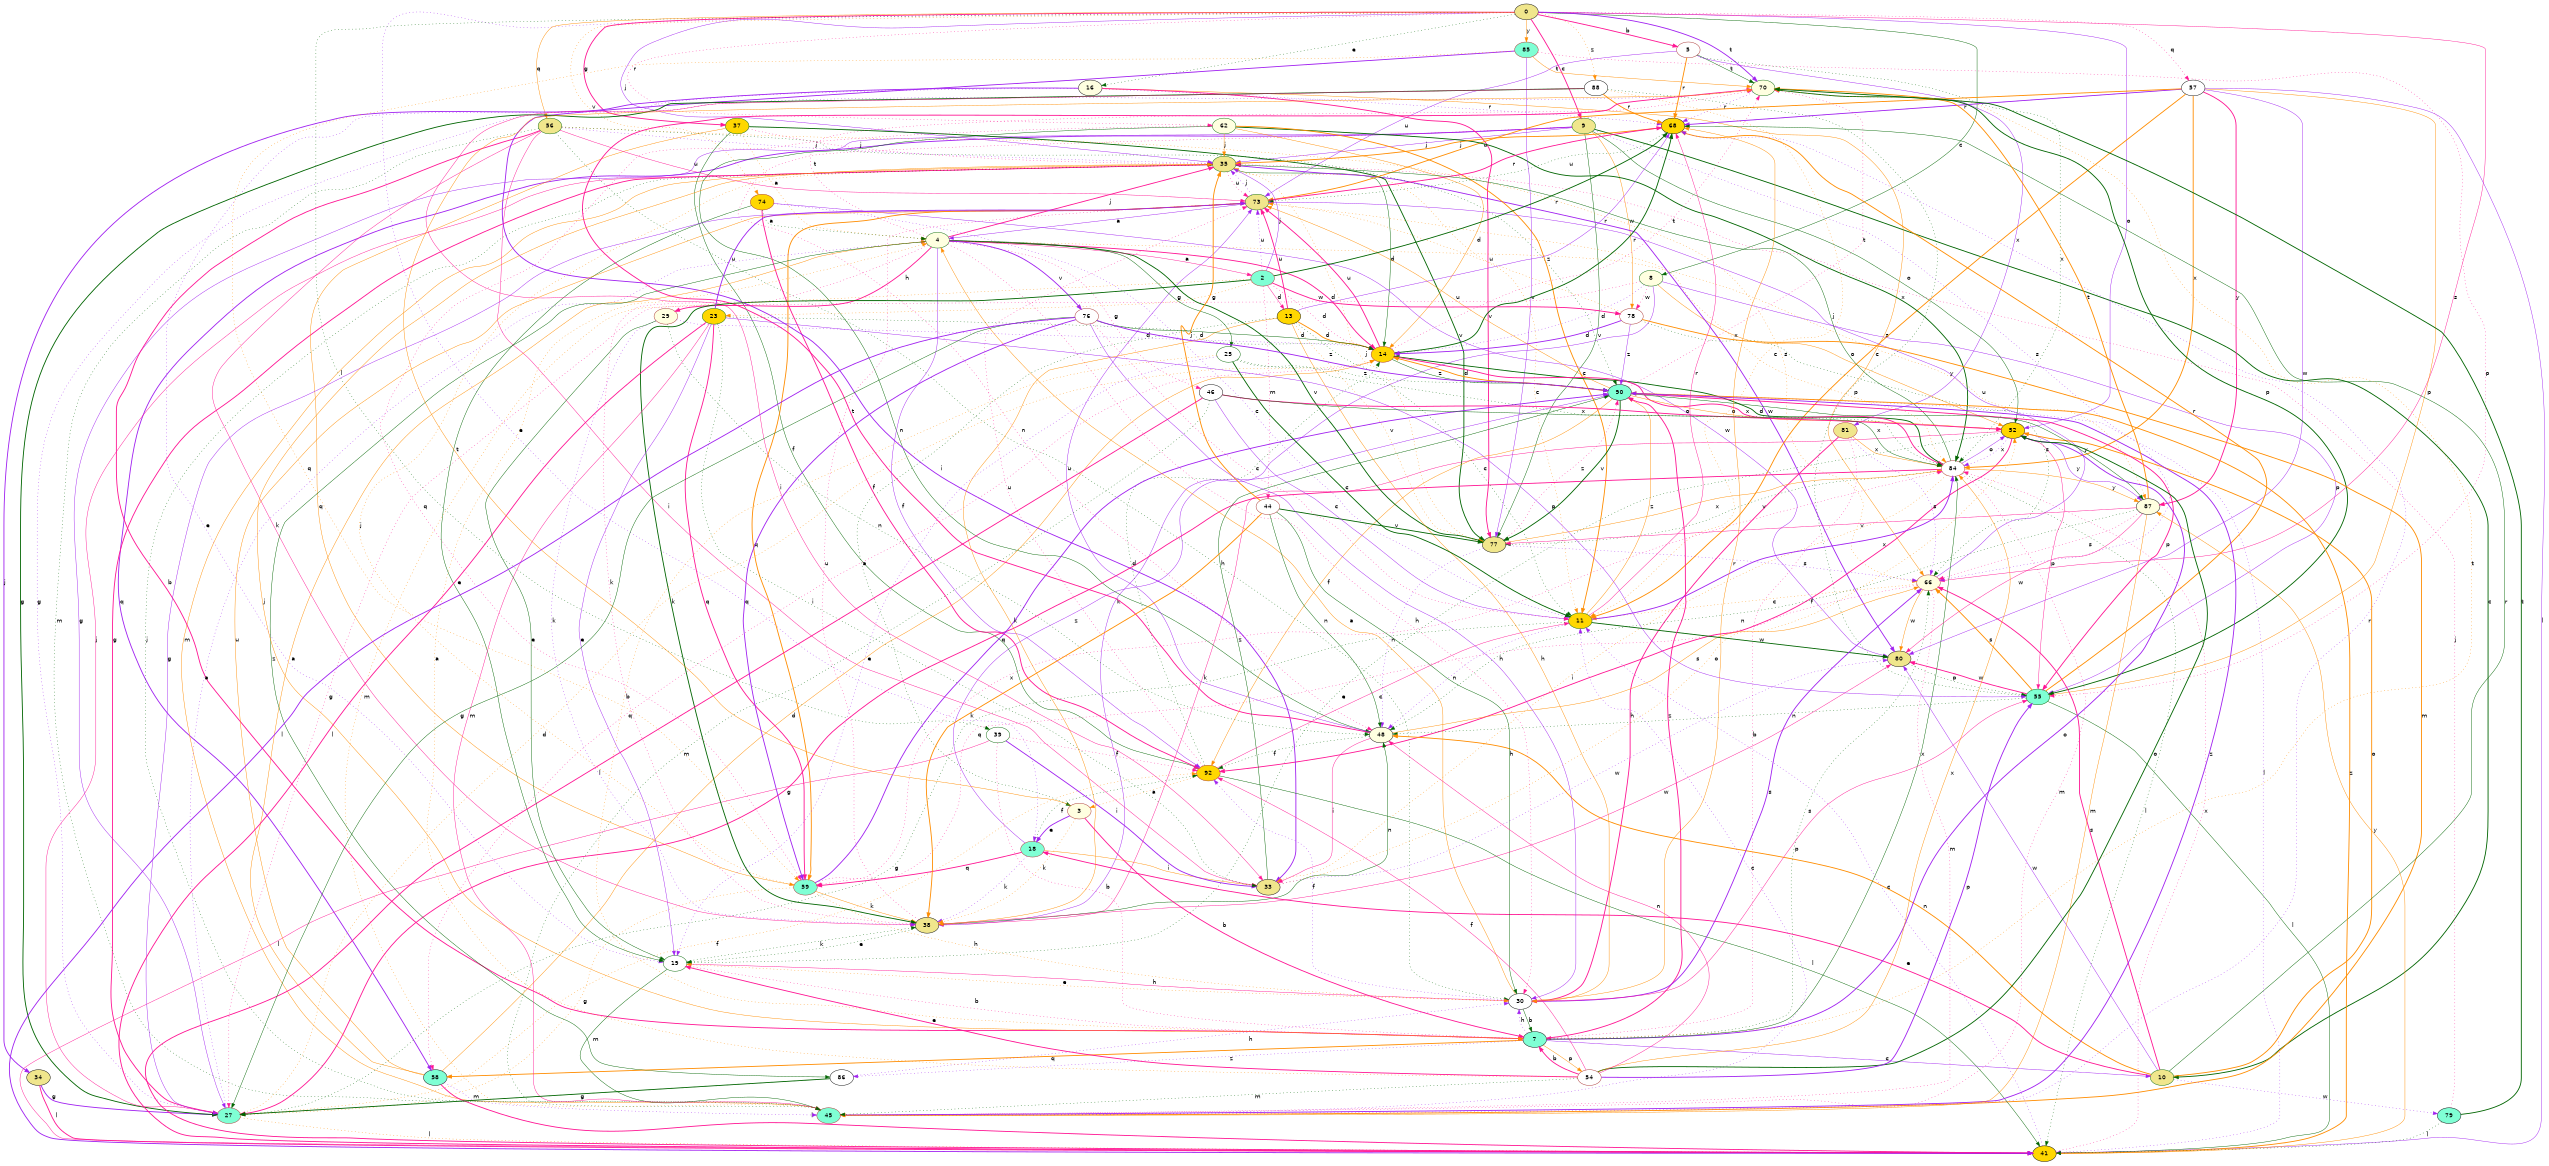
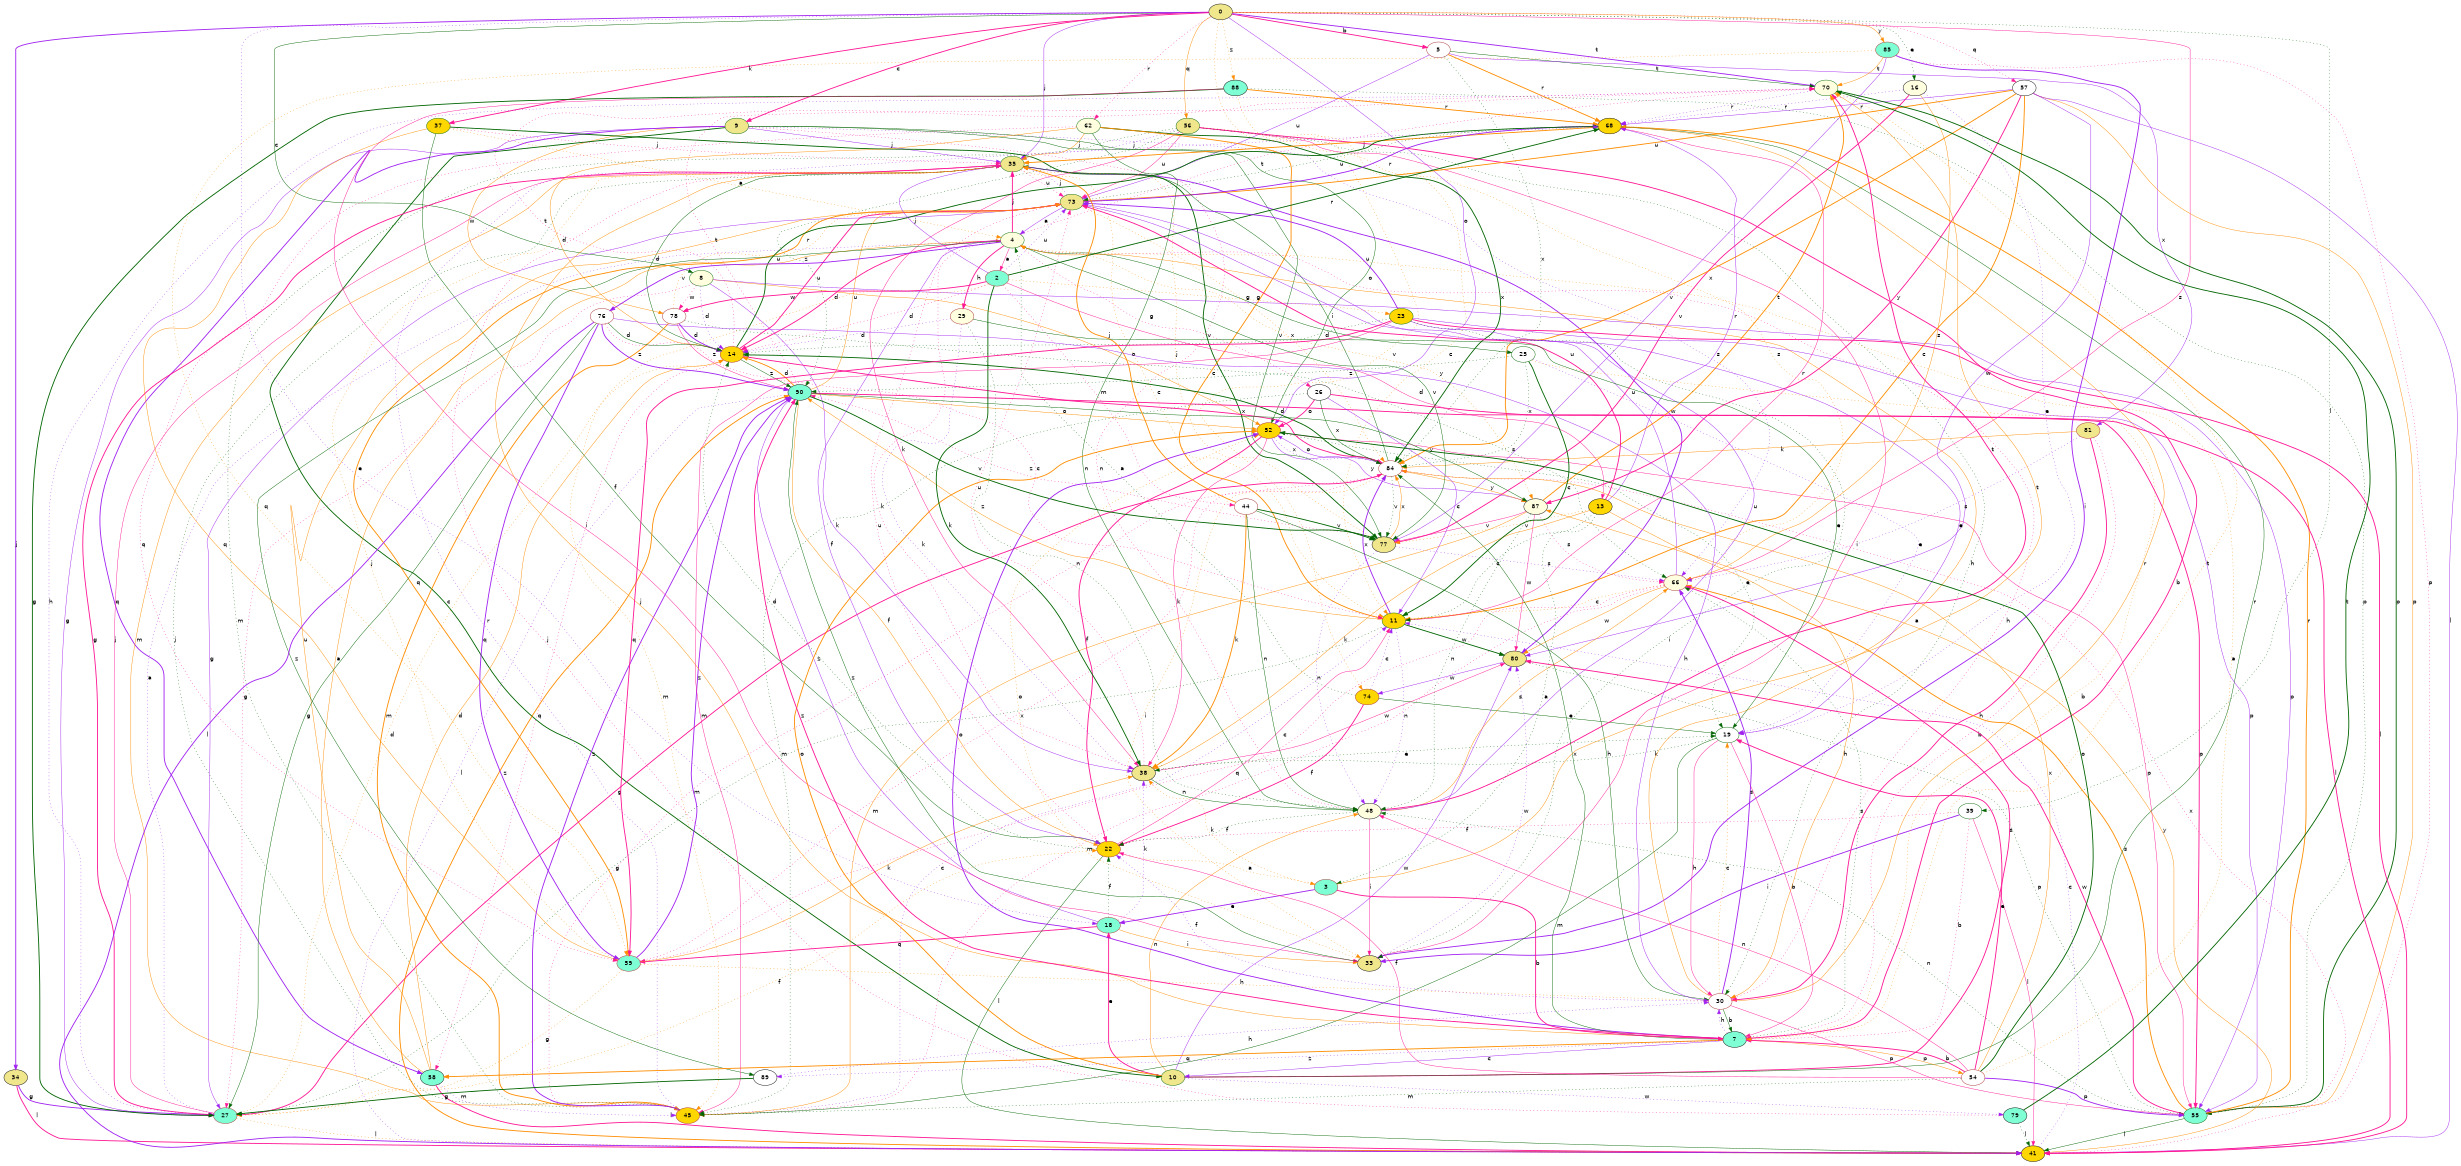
edge "0" -> "37": label "g" -> "k"
node "88": fillcolor white -> aquamarine
edge "57" -> "68": style bold -> solid
edge "73" -> "68": color deeppink -> purple
edge "16" -> "34": now "0" -> "34"
edge "74" -> "80": reversed
edge "84" -> "35": label "j" -> "i"
edge "4" -> "77": style bold -> solid
edge "13" -> "14": removed, label "d"
edge "78" -> "90": color purple -> deeppink
node "46": label "46" -> "26"
node "52": color black -> brown
edge "81" -> "84": label "x" -> "k"
edge "70" -> "27": label "g" -> "h"
edge "59" -> "90": label "q" -> "z"
edge "84" -> "41": removed, label "l"
node "92": label "92" -> "22"
node "3": fillcolor lightyellow -> aquamarine
edge "10" -> "48": style bold -> solid
edge "30" -> "19": label "e" -> "c"
node "30": color black -> brown
edge "19" -> "7": style dotted -> solid
node "86": label "86" -> "89"
node "45": fillcolor aquamarine -> gold
